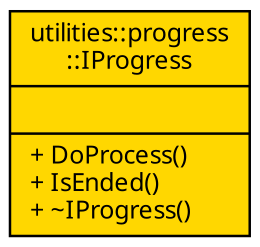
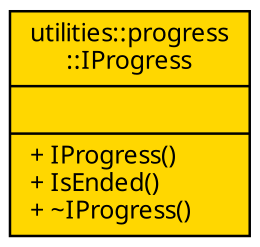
node "utilities::progress": text "+ DoProcess()" -> "+ IProgress()"
